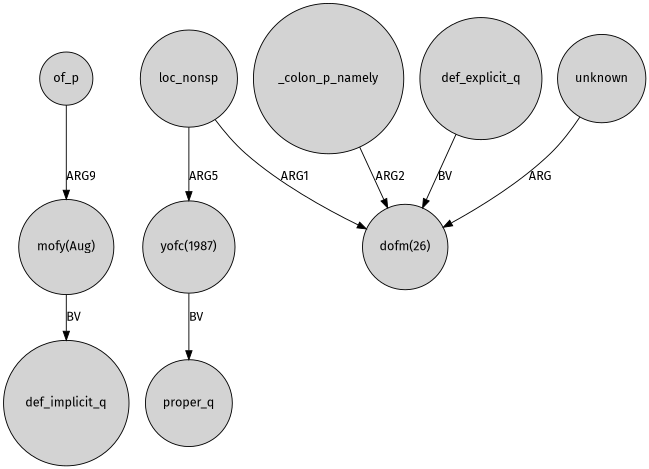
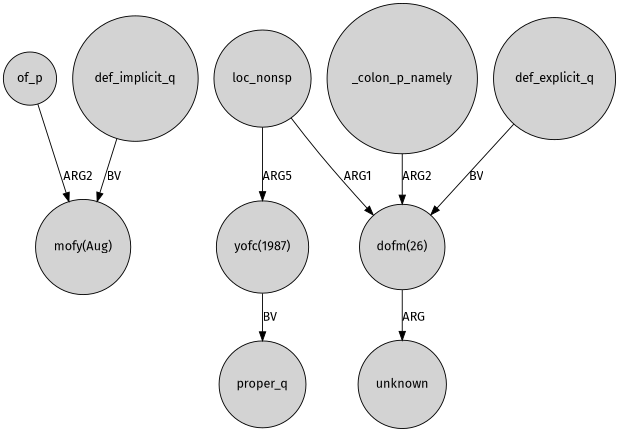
edge "of_p" -> "mofy(Aug)": label "ARG9" -> "ARG2"
edge "unknown" -> "dofm(26)": reversed
edge "mofy(Aug)" -> "def_implicit_q": reversed
